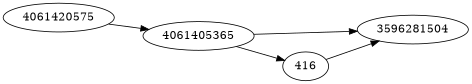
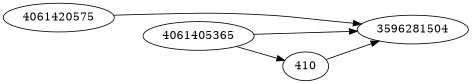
edge "4061420575" -> "4061405365": now "4061420575" -> "3596281504"
node "416": label "416" -> "410"
